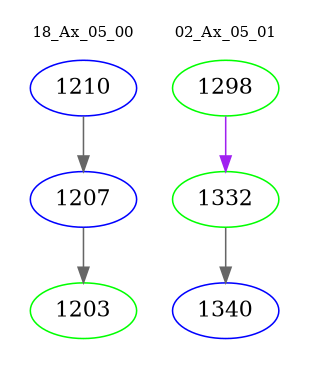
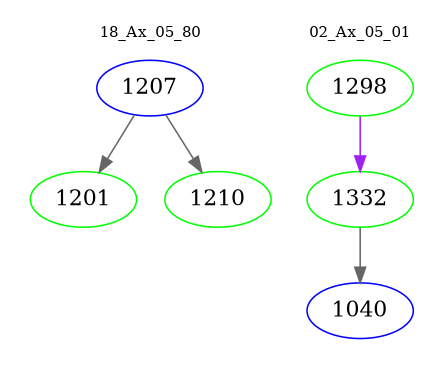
cluster "18_Ax_05_00": label "18_Ax_05_00" -> "18_Ax_05_80"
node "1210": color blue -> green
edge "1210" -> "1207": reversed
node "1203": label "1203" -> "1201"
node "1340": label "1340" -> "1040"
